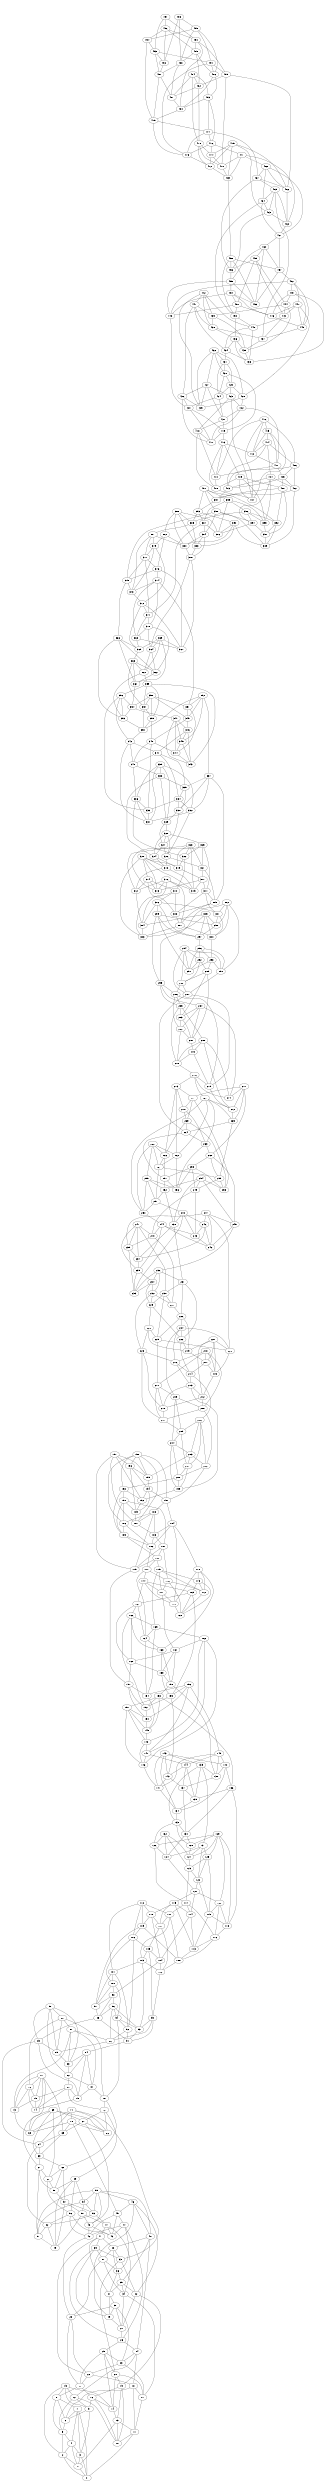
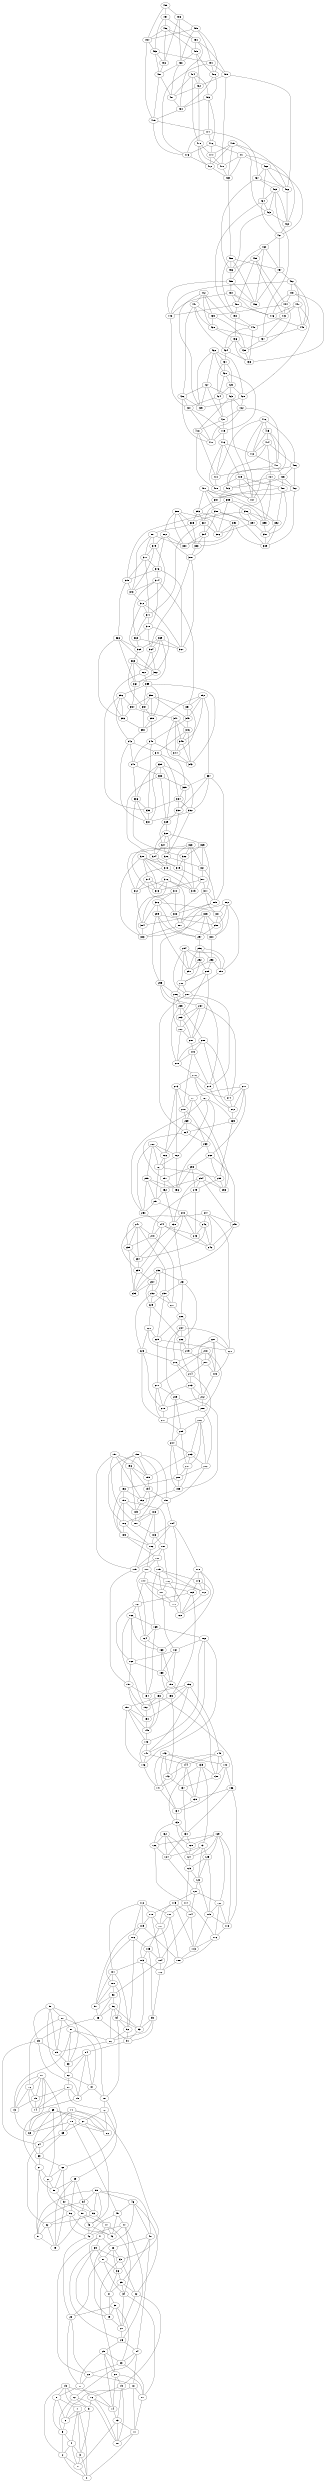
node "499": added
edge "380" -- "378": now "382" -- "378"
edge "279" -- "270": added
edge "267" -- "272": now "274" -- "272"
